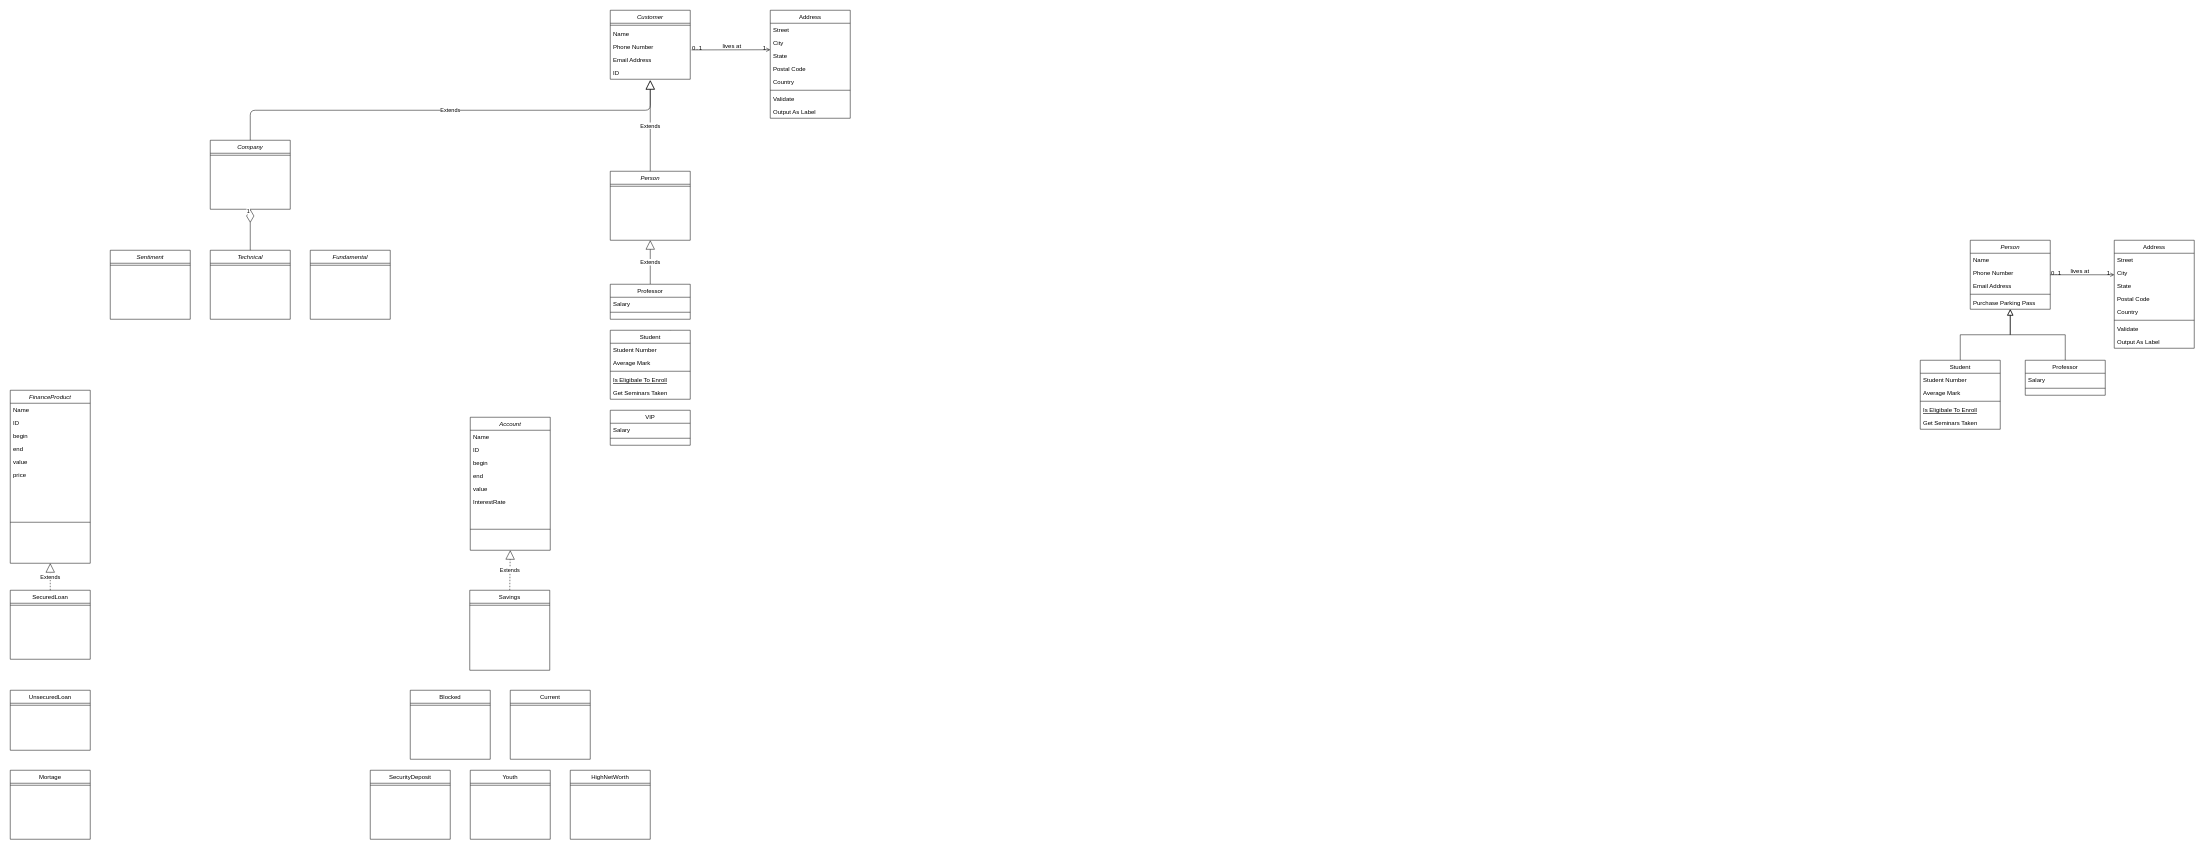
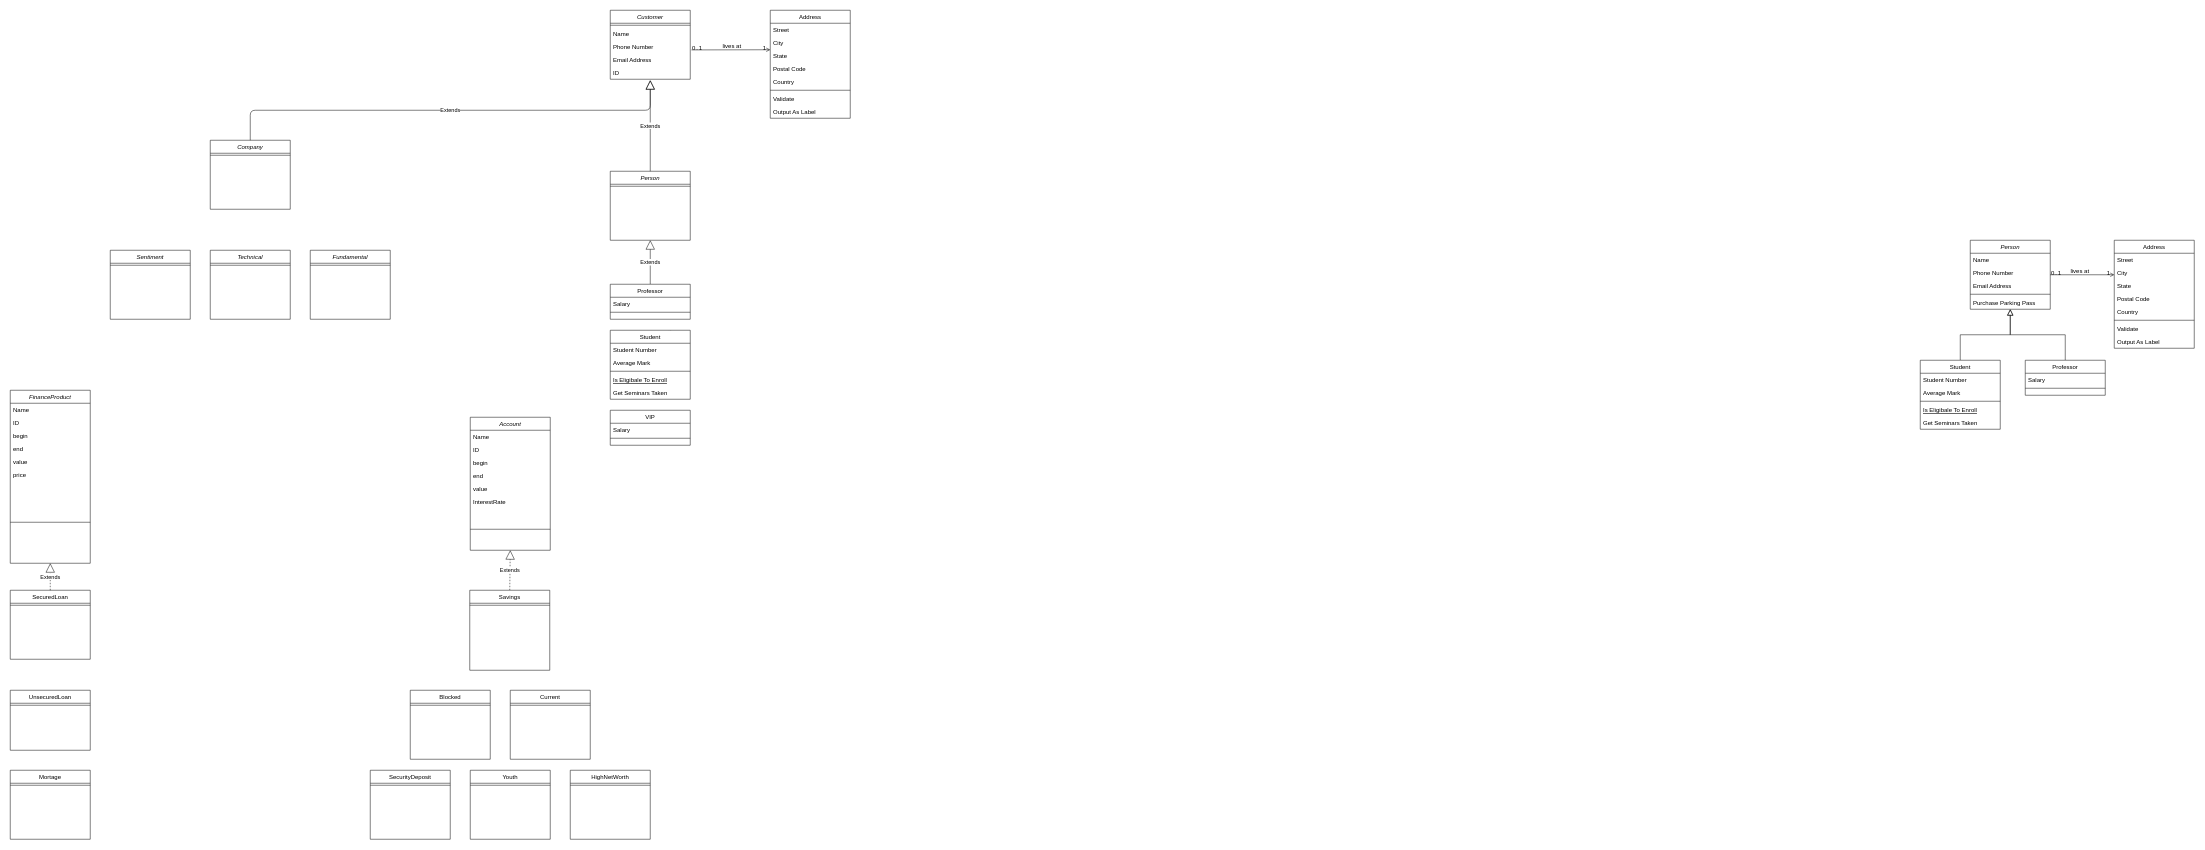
edge "Technical" -> "Company": removed, label "1"
